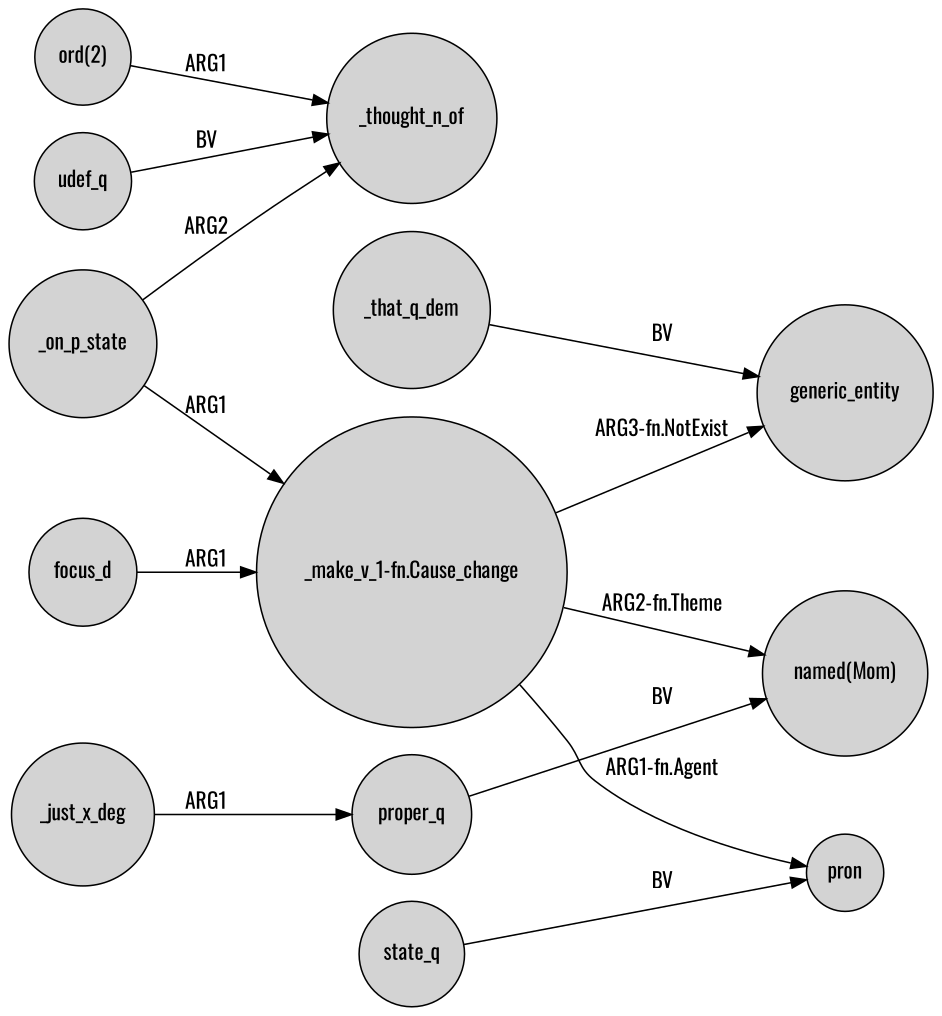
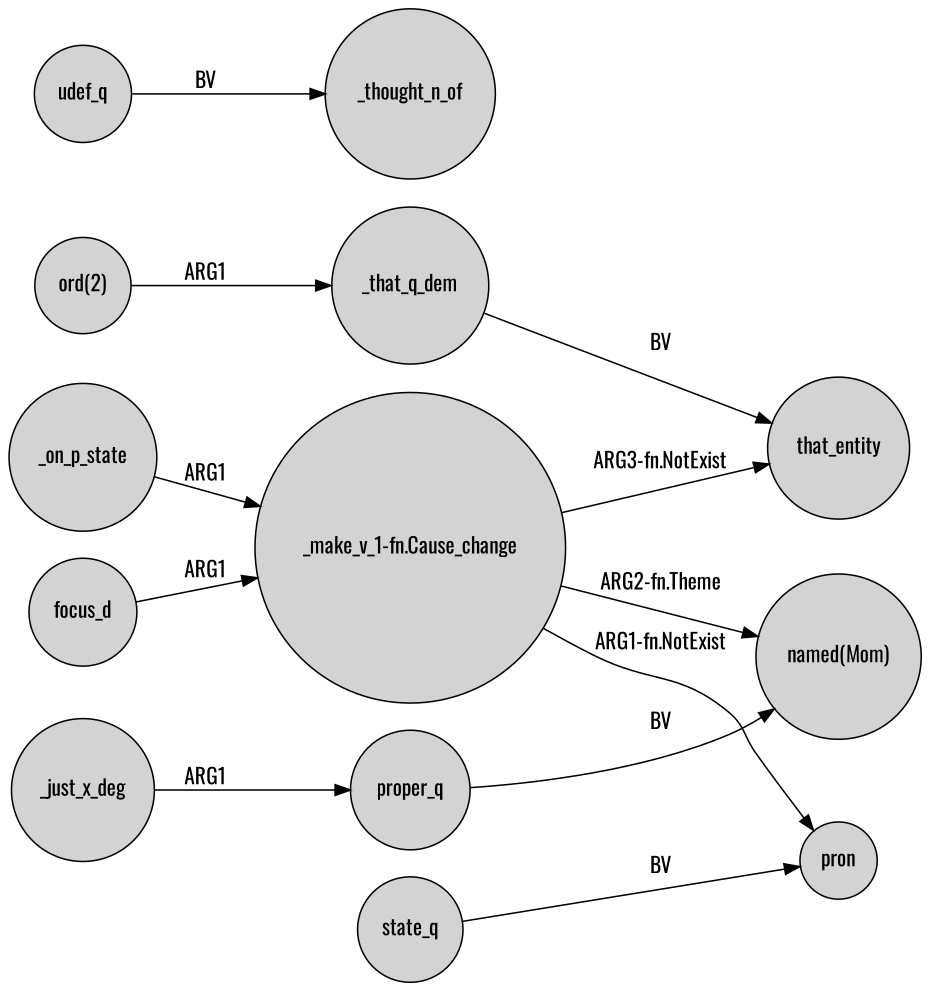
edge "ord(2)" -> "_thought_n_of": now "ord(2)" -> "_that_q_dem"
edge "_on_p_state" -> "_thought_n_of": removed, label "ARG2"
node "generic_entity": label "generic_entity" -> "that_entity"
edge "_make_v_1-fn.Cause_change" -> "pron": label "ARG1-fn.Agent" -> "ARG1-fn.NotExist"
